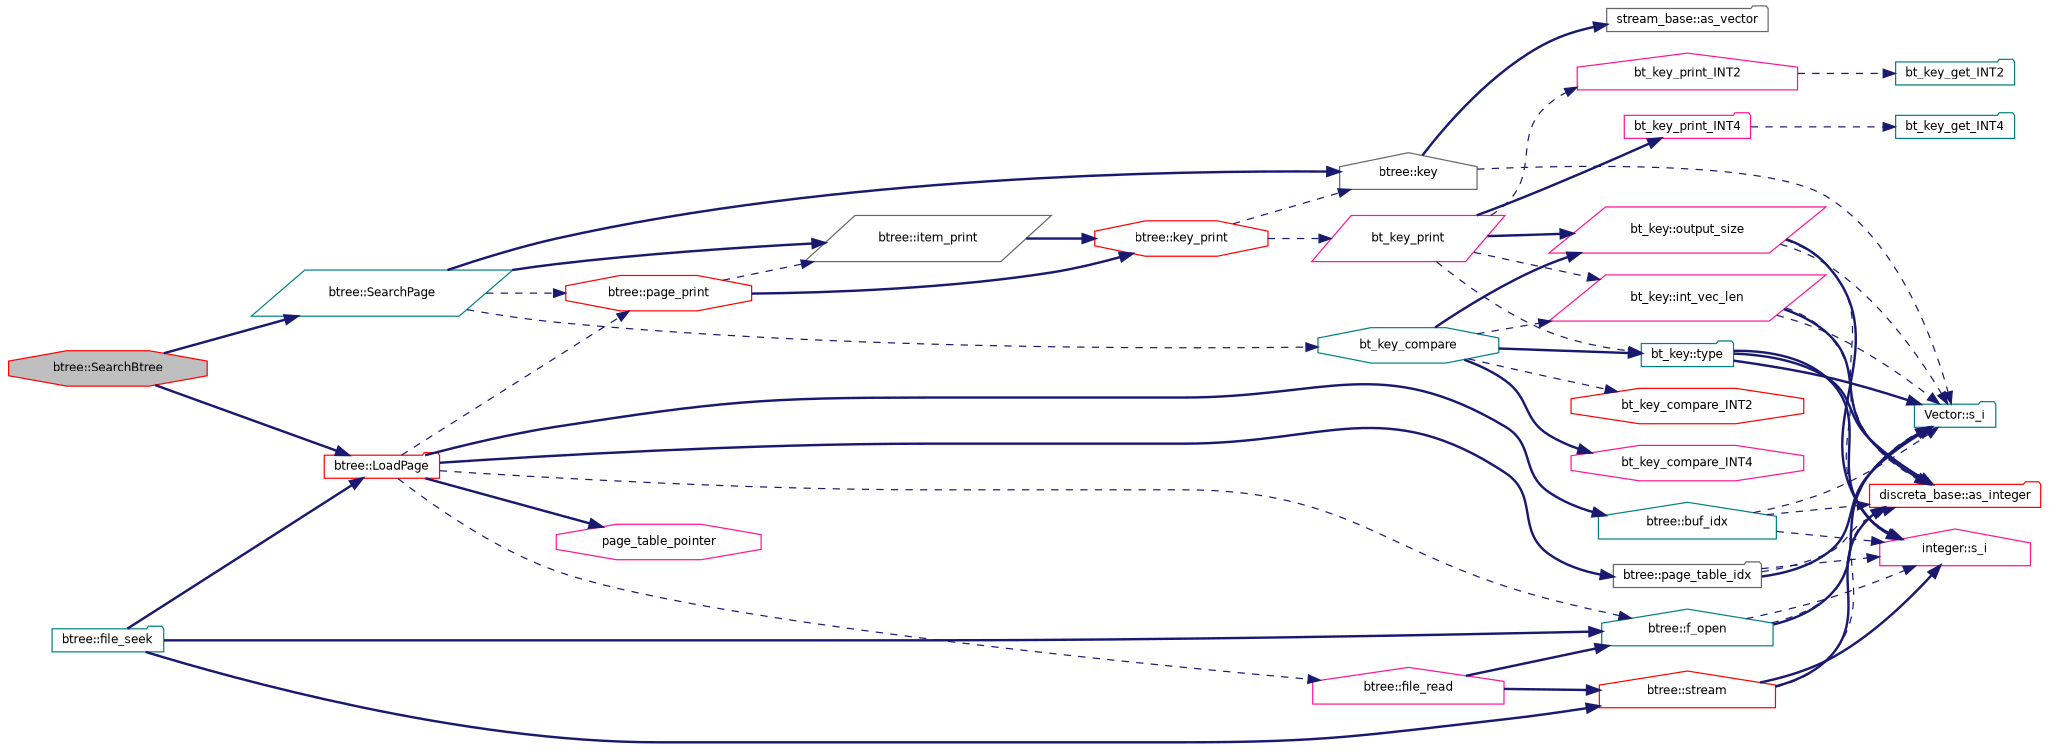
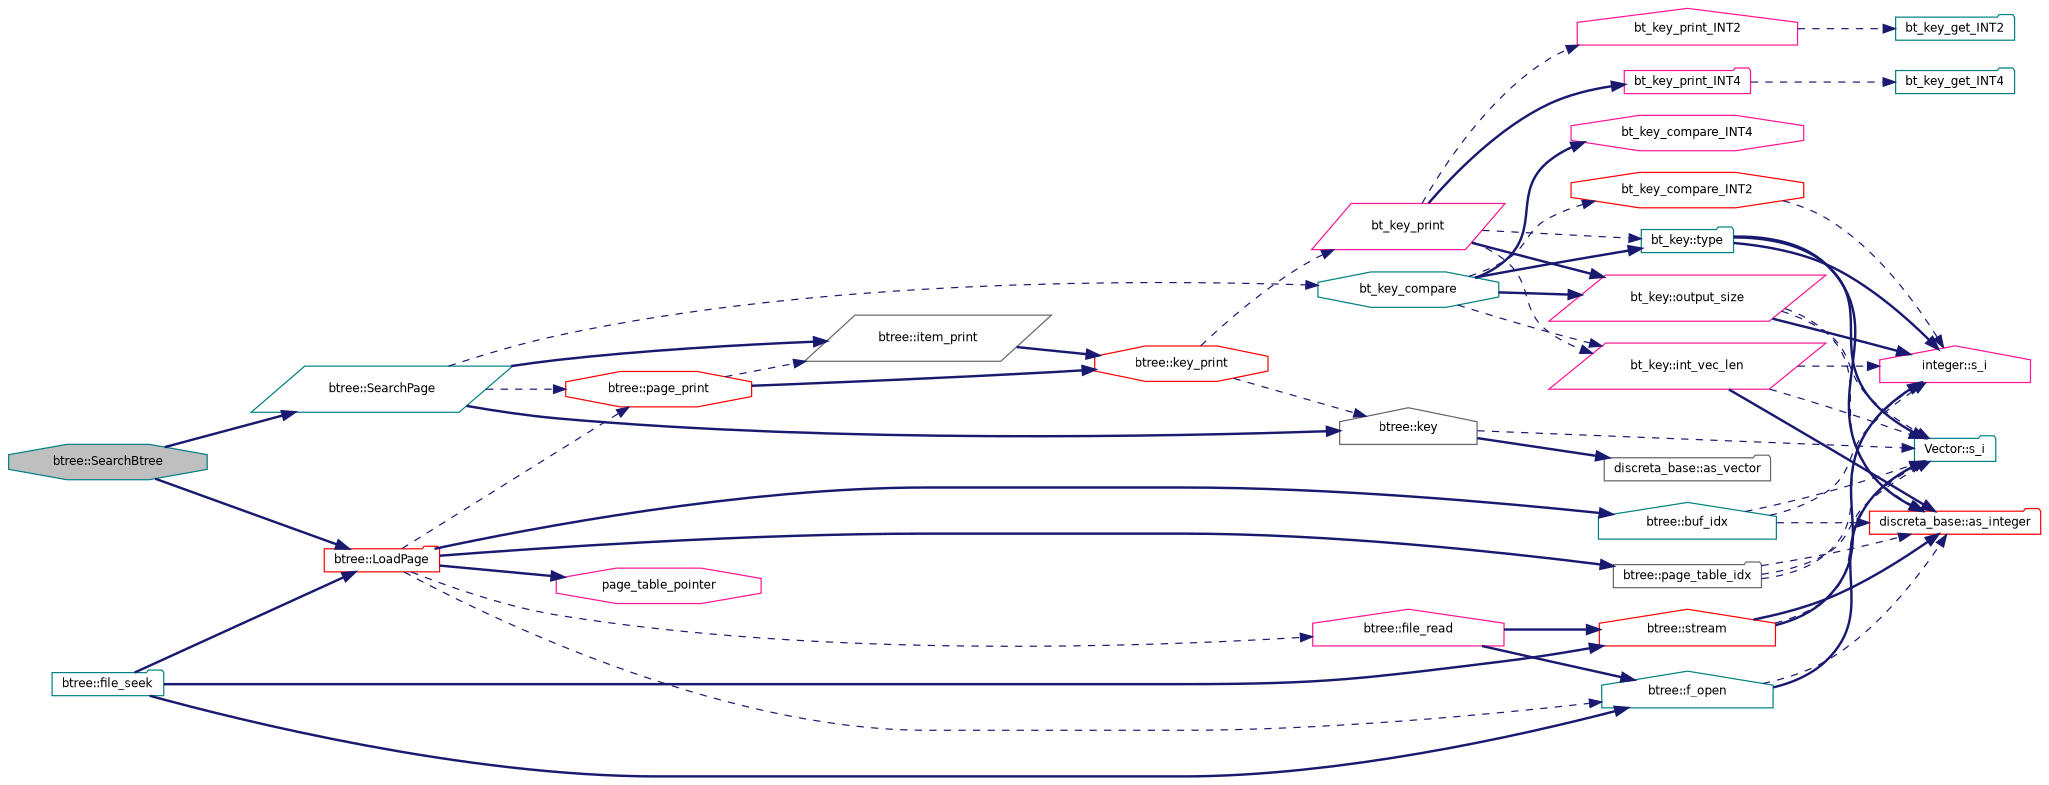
node "stream_base::as_vector": label "stream_base::as_vector" -> "discreta_base::as_vector"
node "btree::SearchBtree": color red -> teal
edge "btree::page_table_idx" -> "Vector::s_i": style bold -> dashed
edge "btree::f_open" -> "integer::s_i": now "bt_key_compare_INT2" -> "integer::s_i"
